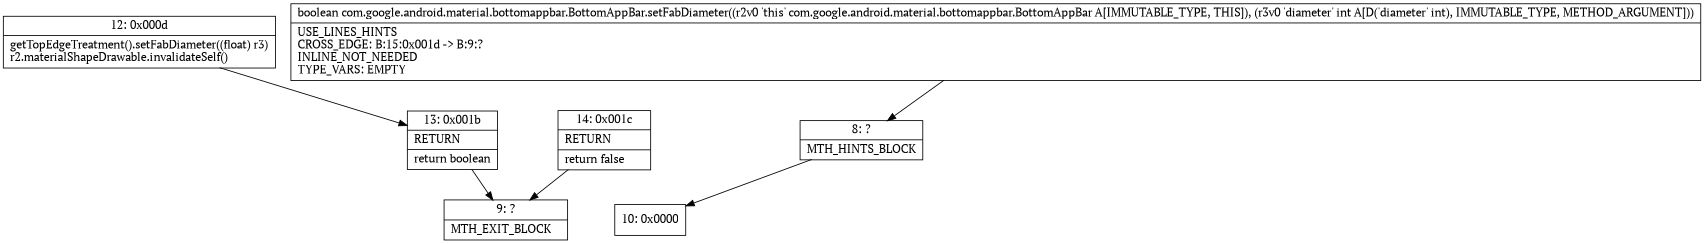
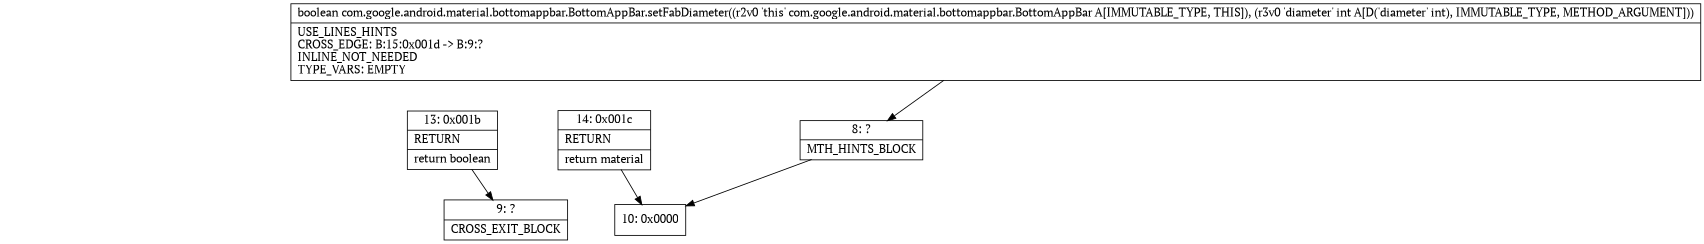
node "12: 0x000d": removed
node "14: 0x001c": text "return false" -> "return material"
edge "14: 0x001c" -> "9: ?": now "14: 0x001c" -> "10: 0x0000"
node "9: ?": text "MTH_EXIT_BLOCK" -> "CROSS_EXIT_BLOCK"
